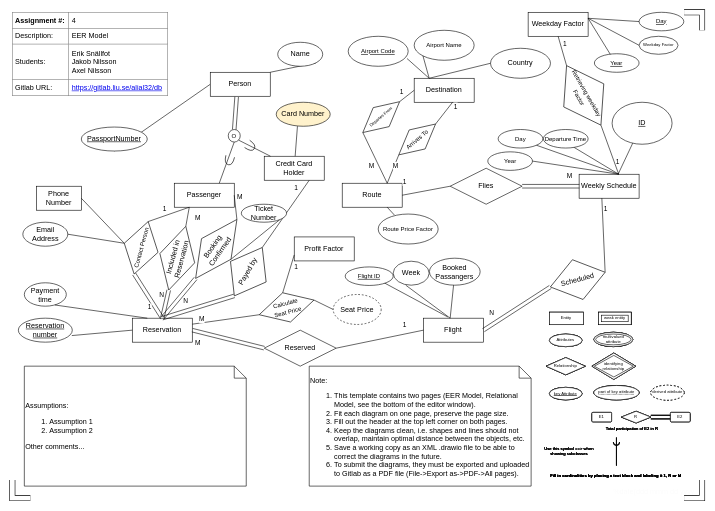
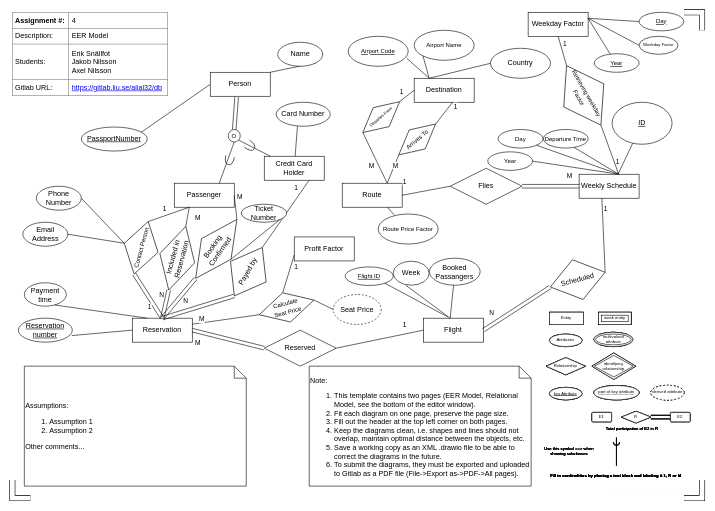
node "Card Number": fillcolor #fff2cc -> #ffffff
node "Phone Number": shape rectangle -> ellipse
